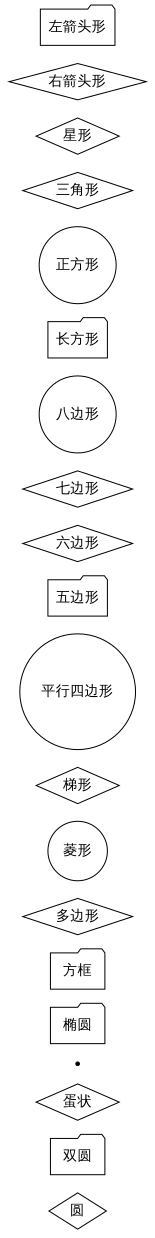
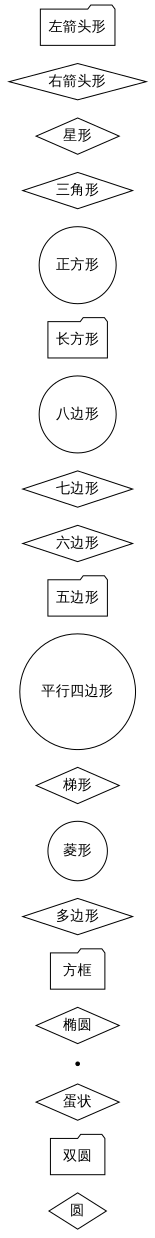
node "椭圆": shape folder -> diamond
